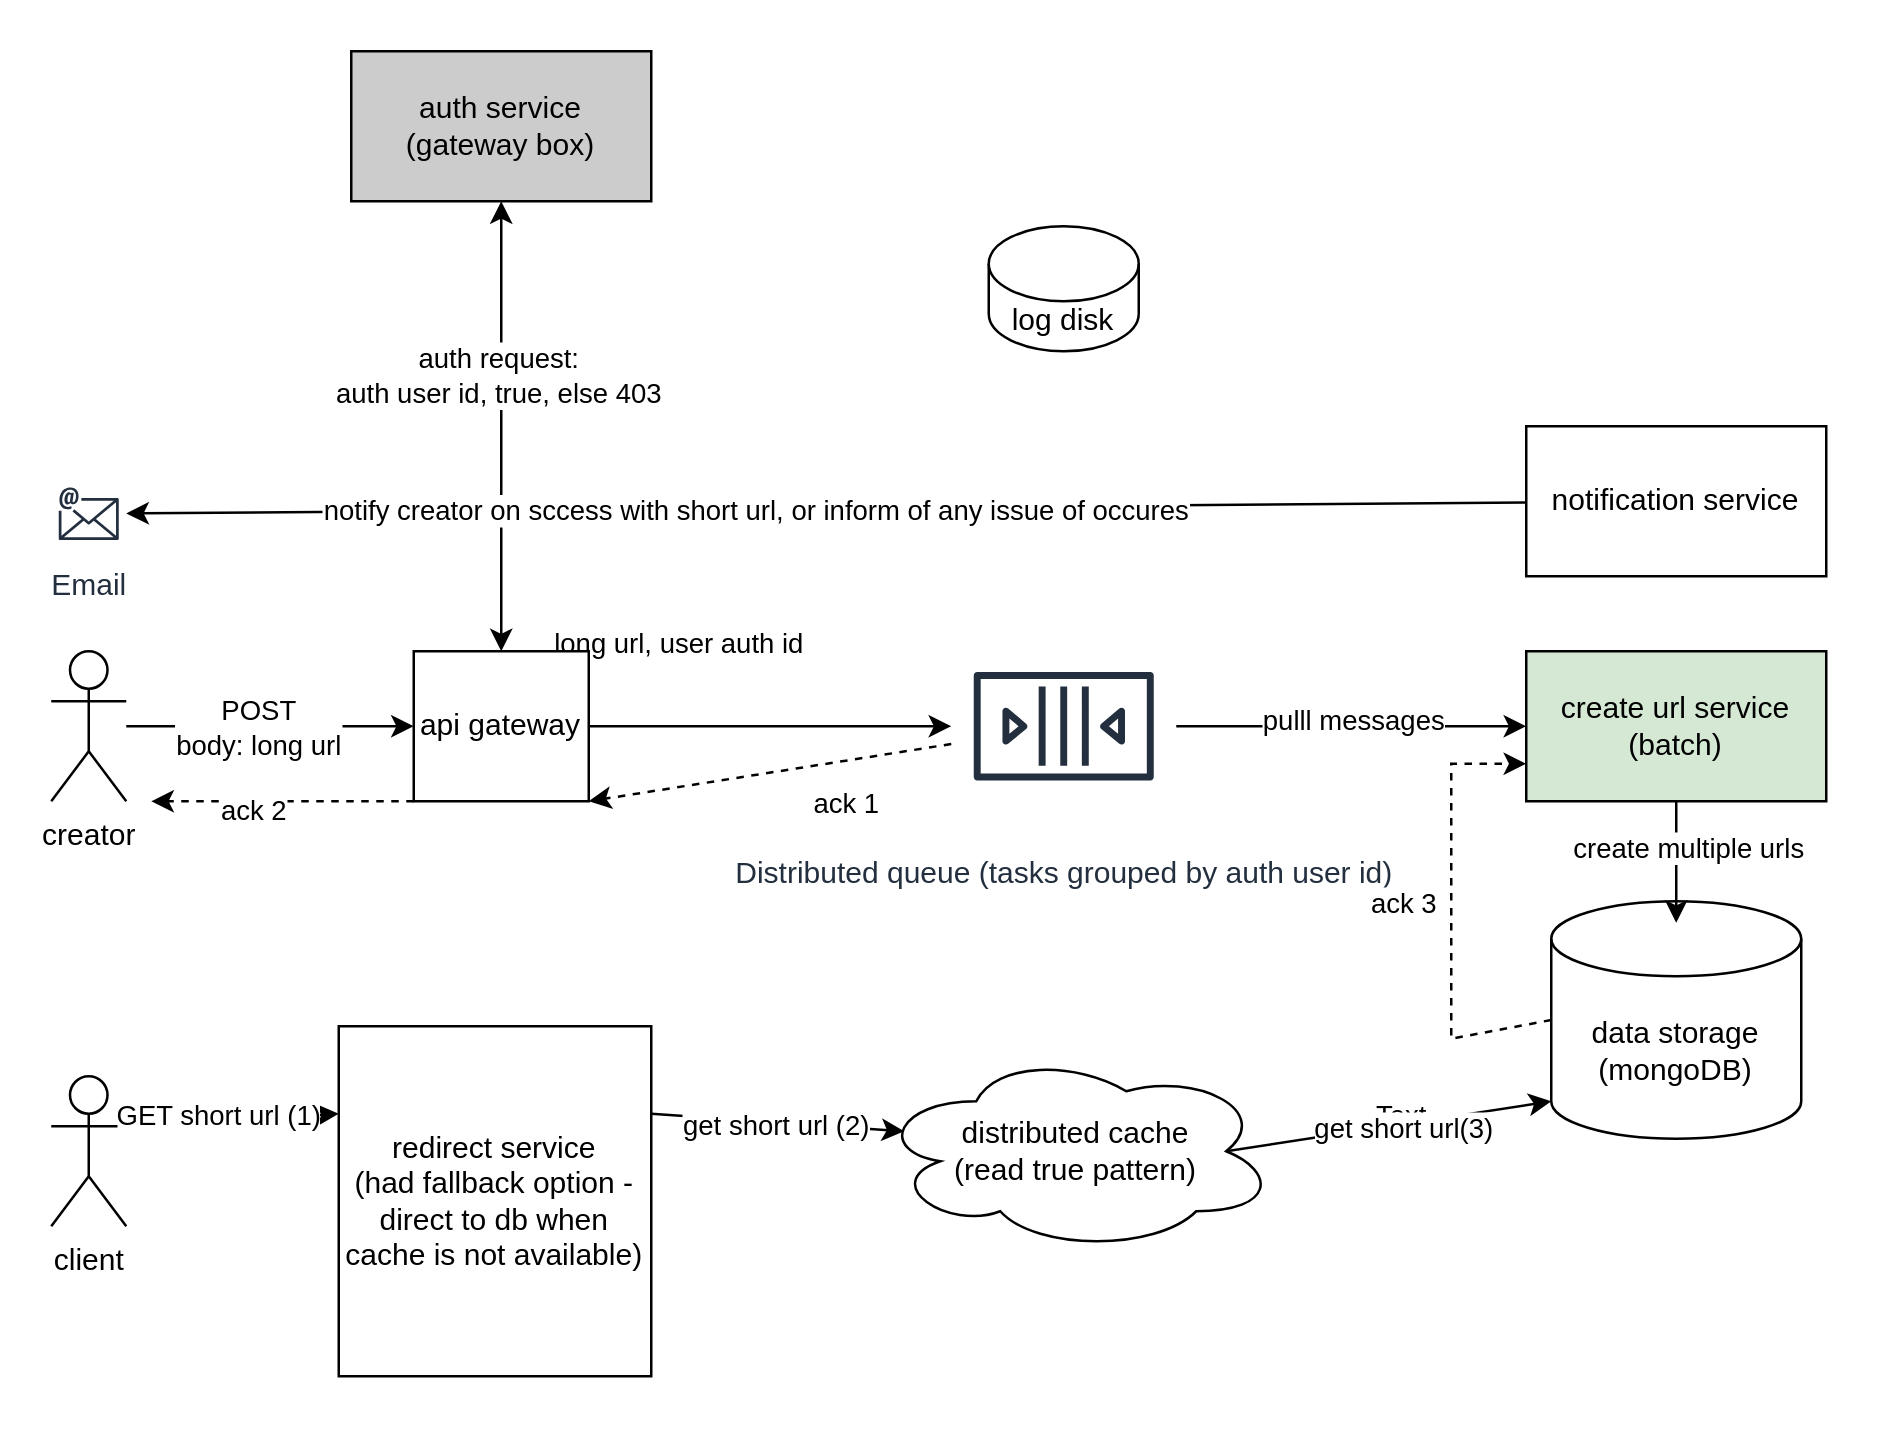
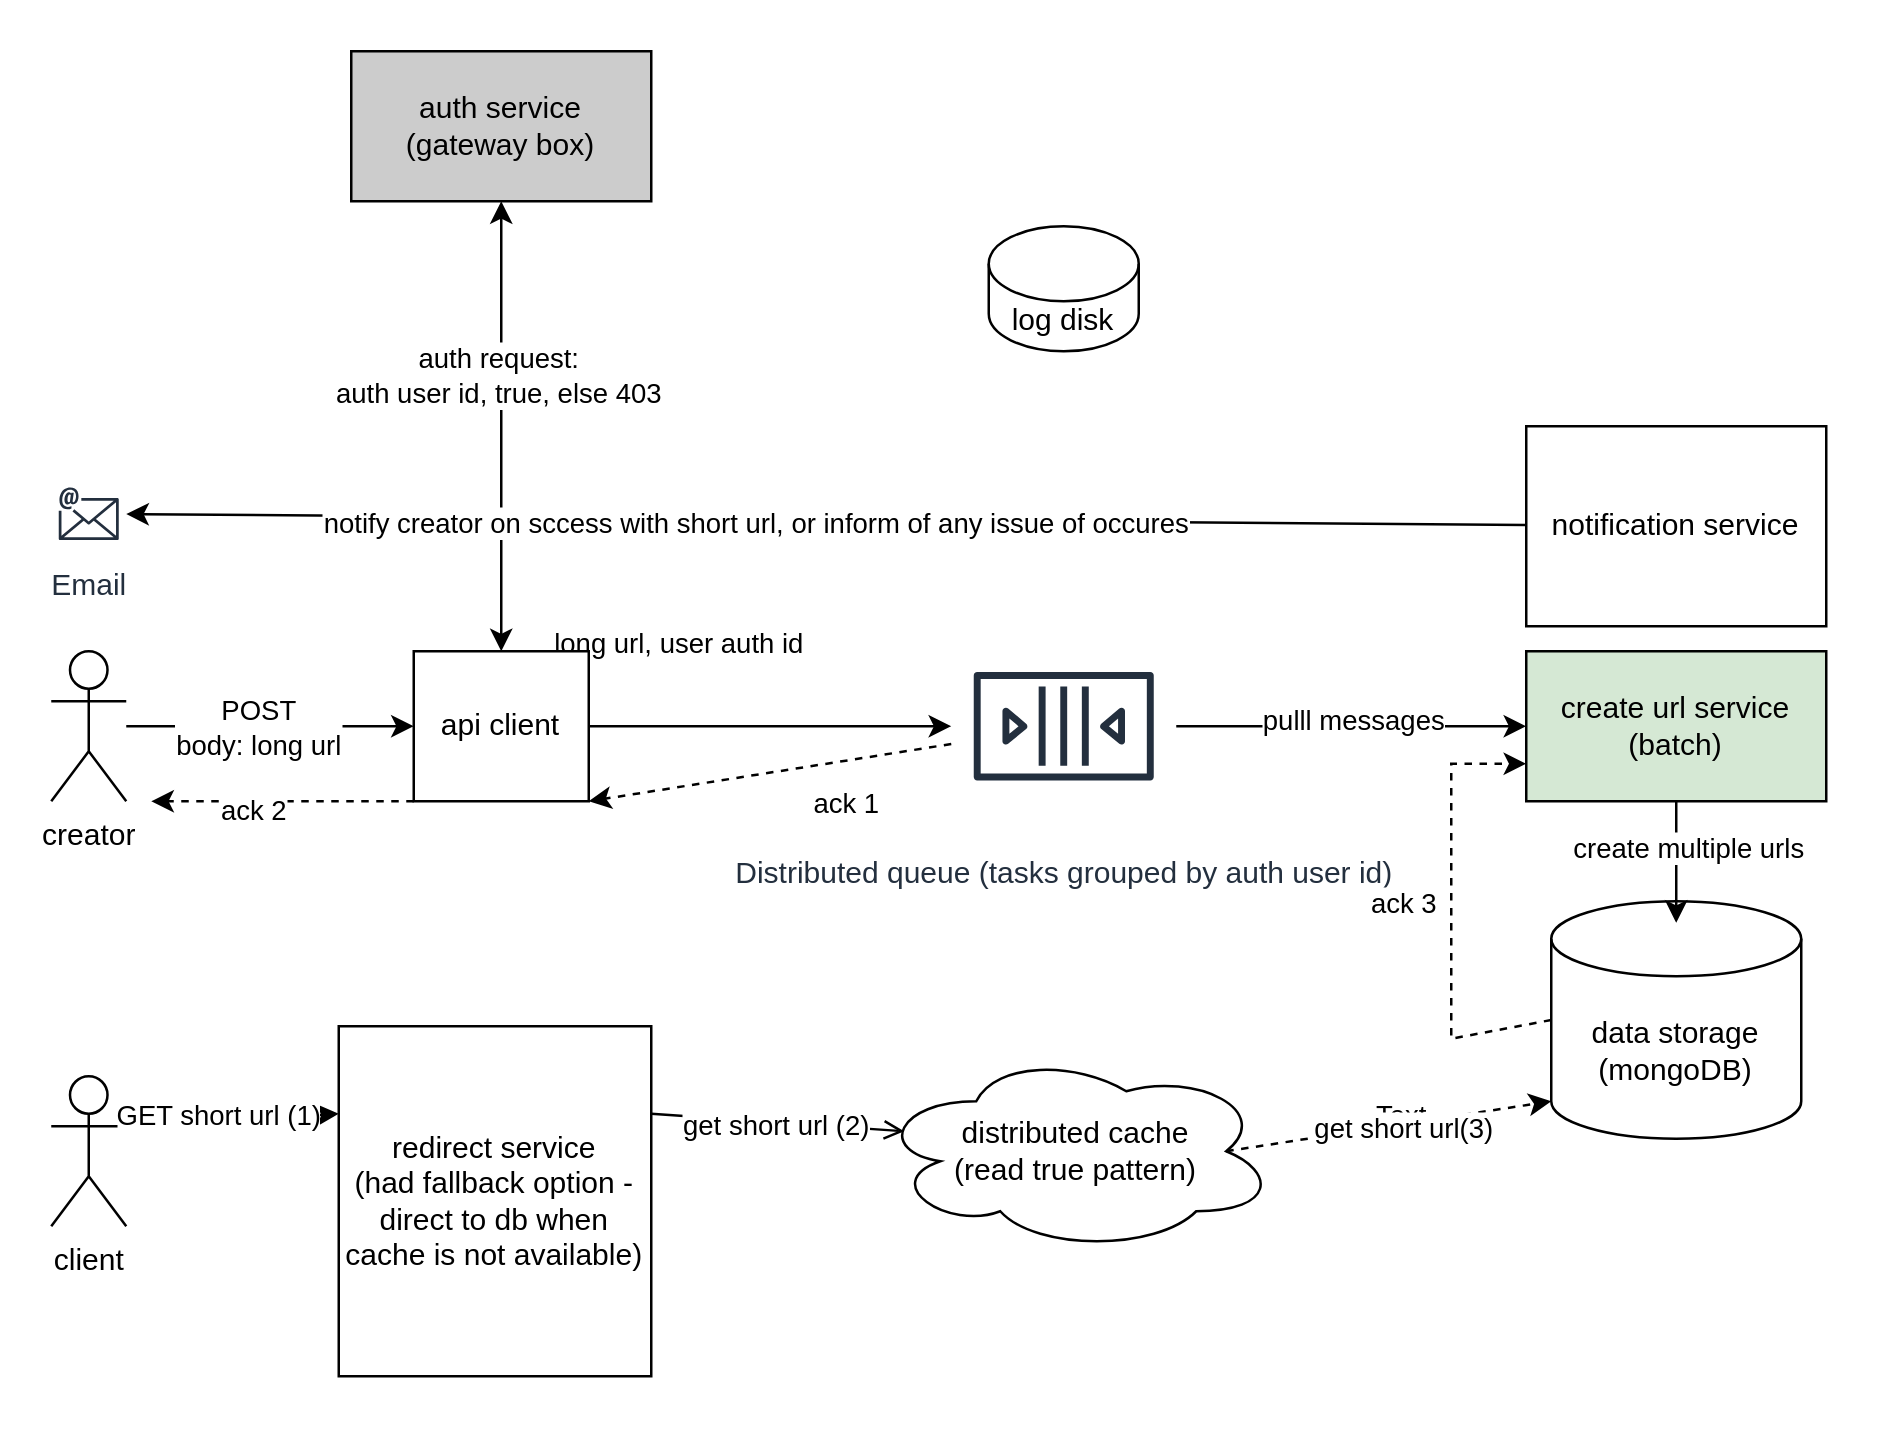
node "notification service": size 300x150 -> 300x200
node "api gateway": label "api gateway" -> "api client"
edge "redirect service (had fallback option - direct to db when cache is not available)" -> "distributed cache (read true pattern)": arrowhead classic -> open
edge "distributed cache (read true pattern)" -> "data storage (mongoDB)": style solid -> dashed
